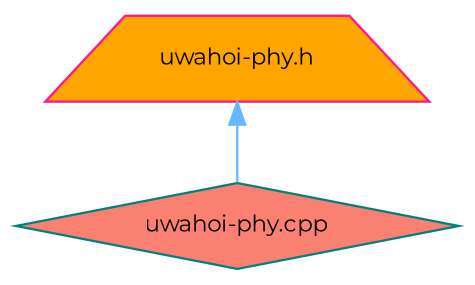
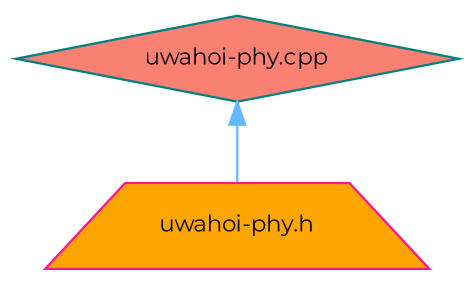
edge "uwahoi-phy.cpp" -> "uwahoi-phy.h": reversed
